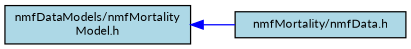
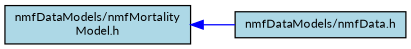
node "nmfMortality/nmfData.h": label "nmfMortality/nmfData.h" -> "nmfDataModels/nmfData.h"
